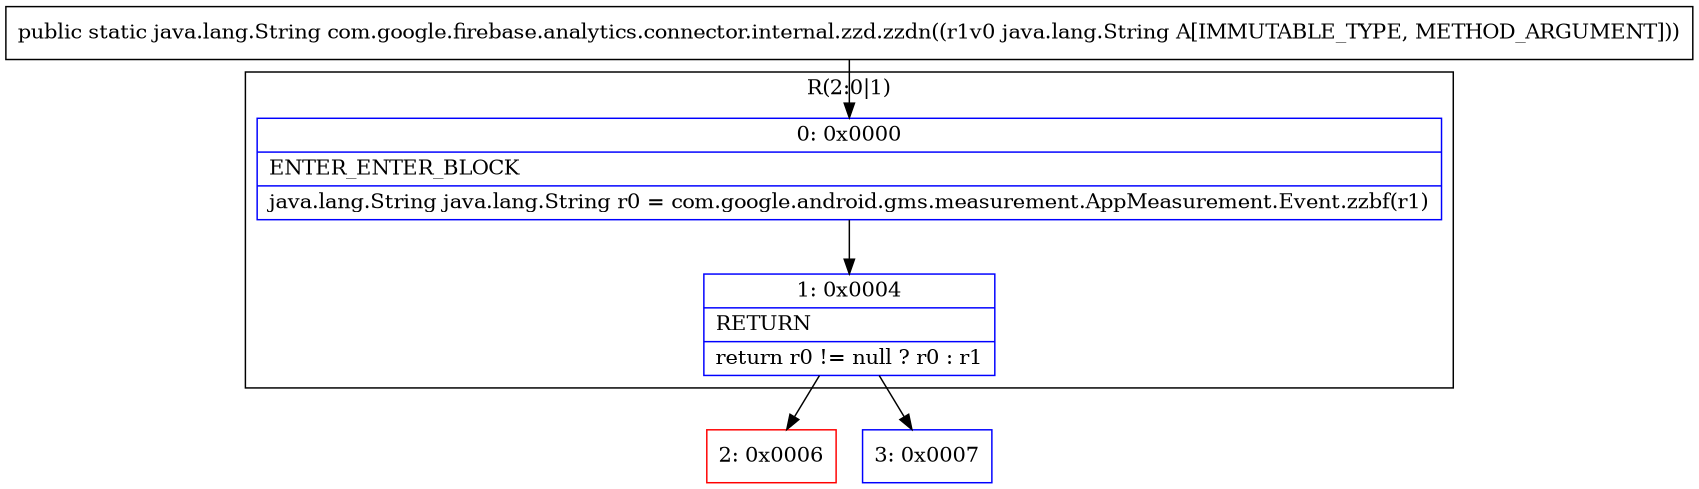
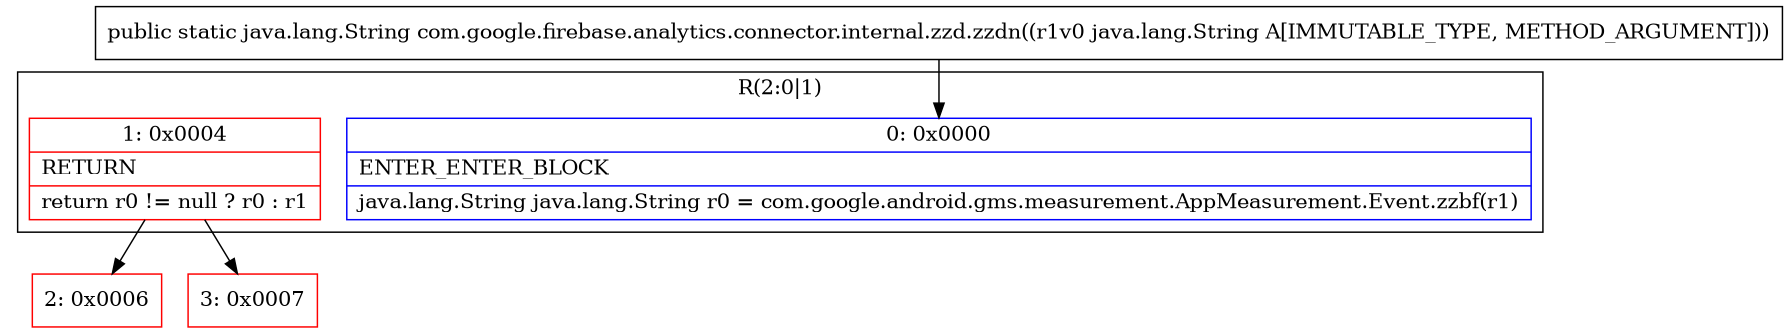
edge "0: 0x0000" -> "1: 0x0004": removed
node "1: 0x0004": color blue -> red
node "3: 0x0007": color blue -> red
